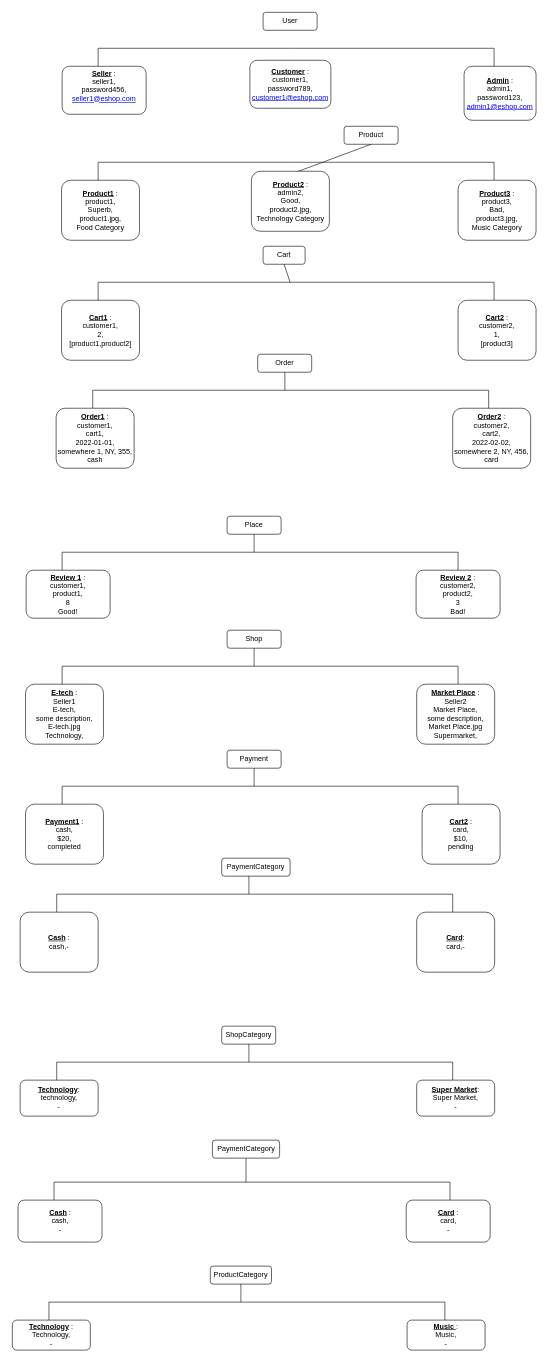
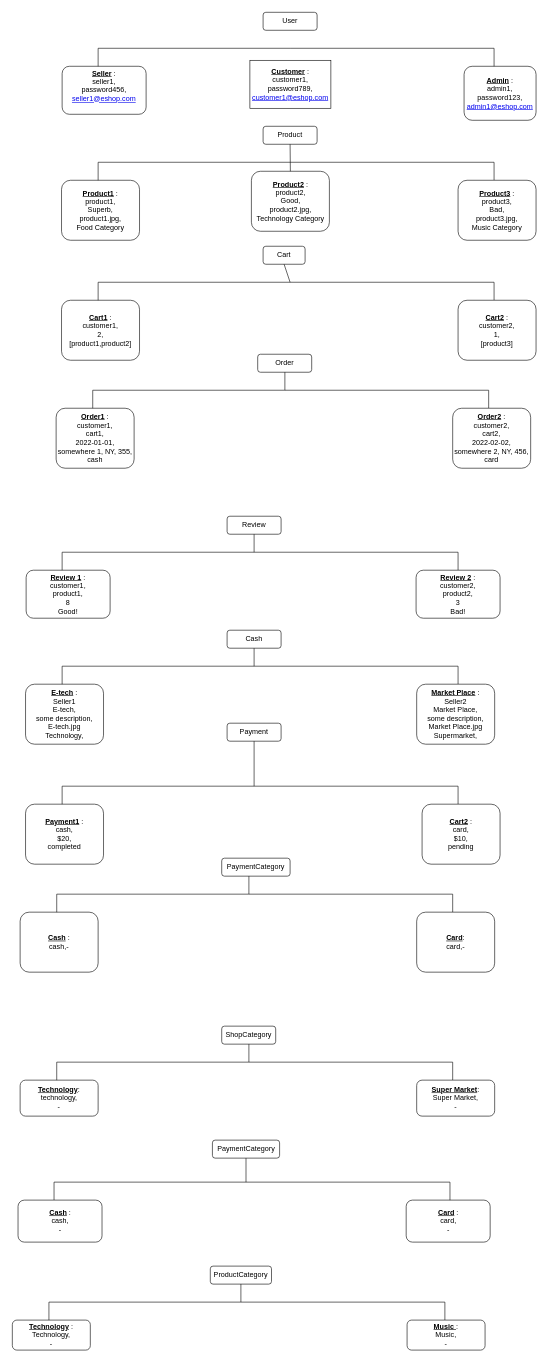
node "Customer : customer1, password789, customer1@eshop.com": shape rounded rectangle -> rectangle
node "Product": moved (371, 135) -> (290, 135)
node "Product2 : admin2, Good, product2.jpg, Technology Category": label "Product2 : admin2, Good, product2.jpg, Technology Category" -> "Product2 : product2, Good, product2.jpg, Technology Category"
node "Place": label "Place" -> "Review"
node "Shop": label "Shop" -> "Cash"
node "Payment": moved (254, 759) -> (254, 732)
